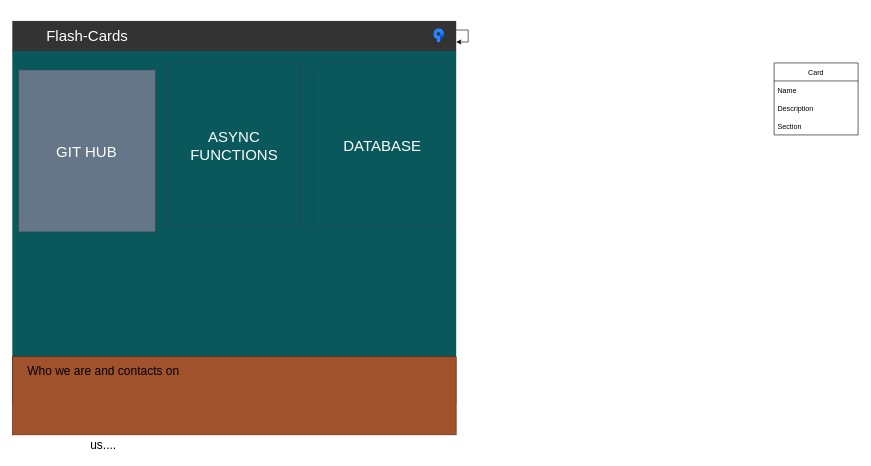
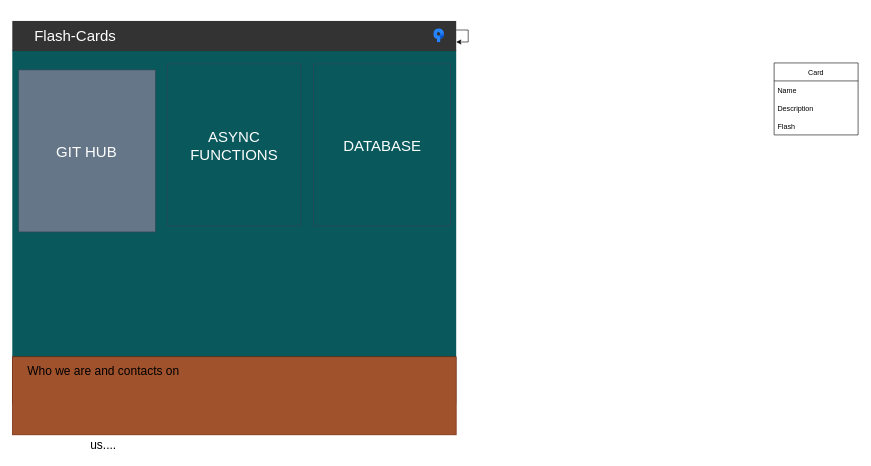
node "Flash-Cards": moved (87, 35) -> (75, 35)
node "Section": label "Section" -> "Flash"
